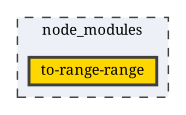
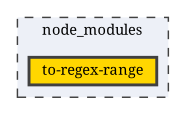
node "to-range-range": label "to-range-range" -> "to-regex-range"
